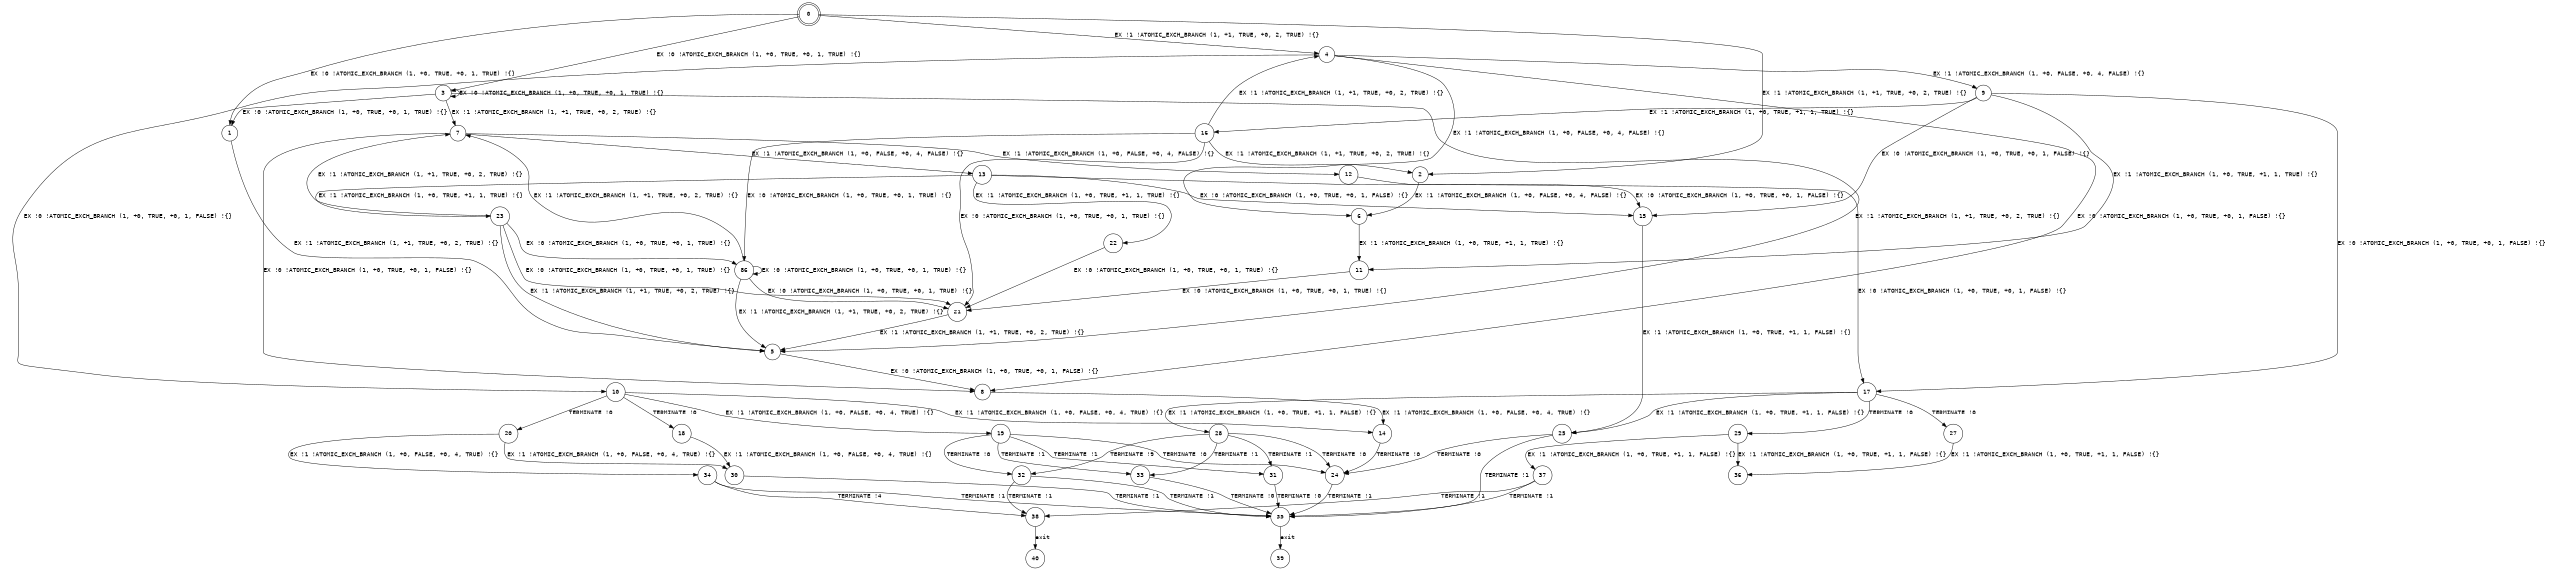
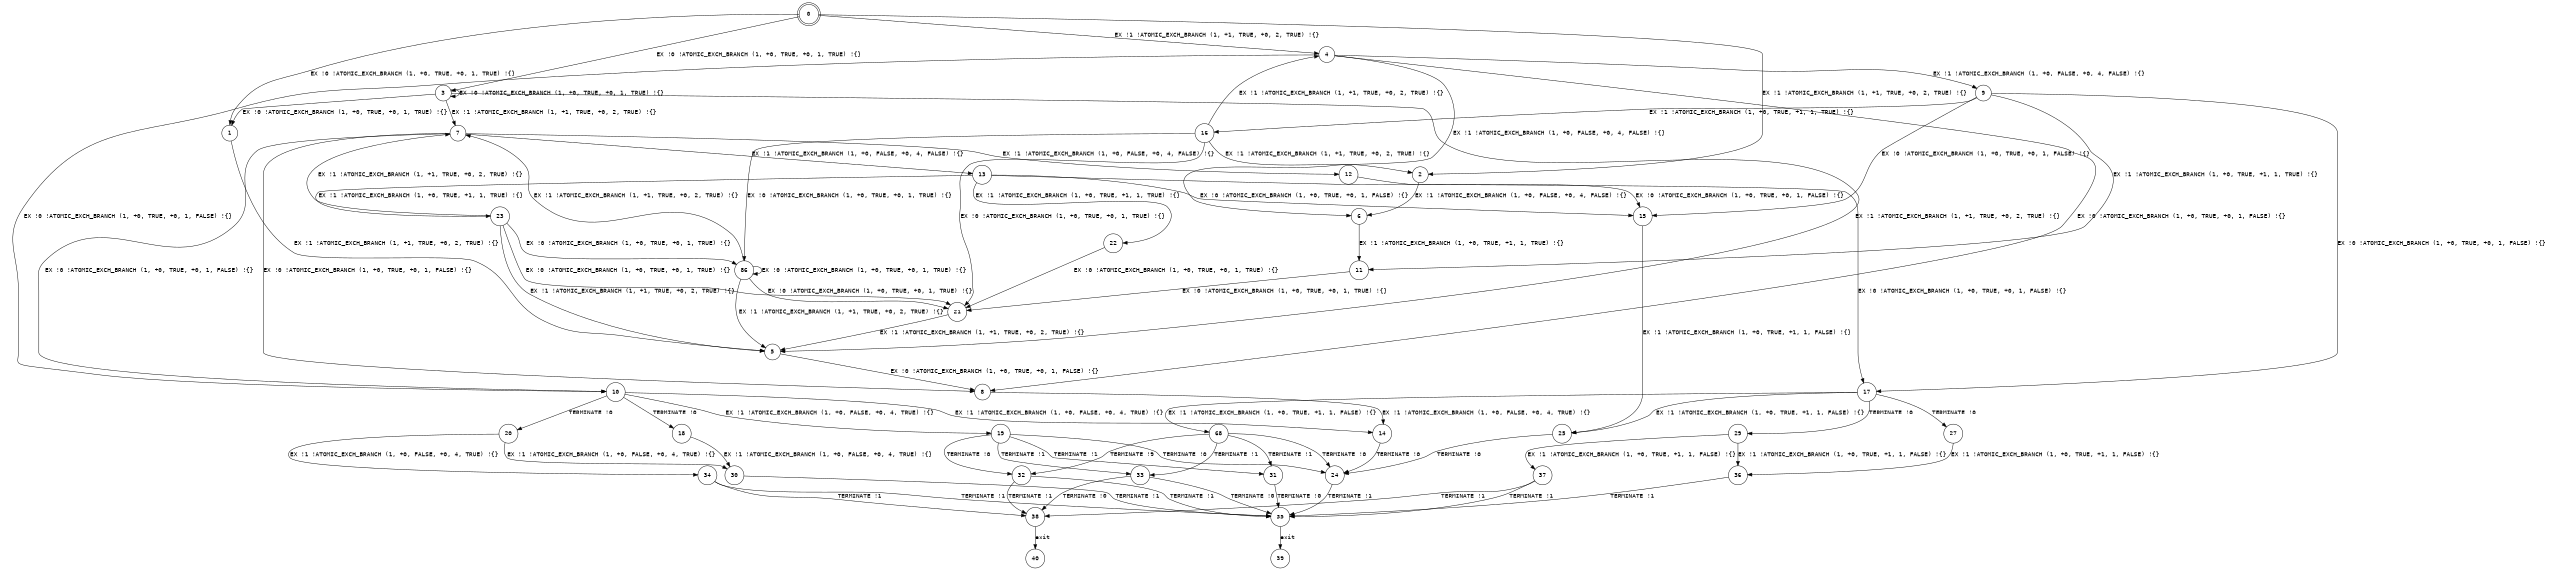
edge "7" -> "10": added, label "EX !0 !ATOMIC_EXCH_BRANCH (1, +0, TRUE, +0, 1, FALSE) !{}"
node "28": label "28" -> "68"
edge "33" -> "38": added, label "TERMINATE !0"
edge "34" -> "38": label "TERMINATE !4" -> "TERMINATE !1"
edge "25" -> "35": now "36" -> "35"
